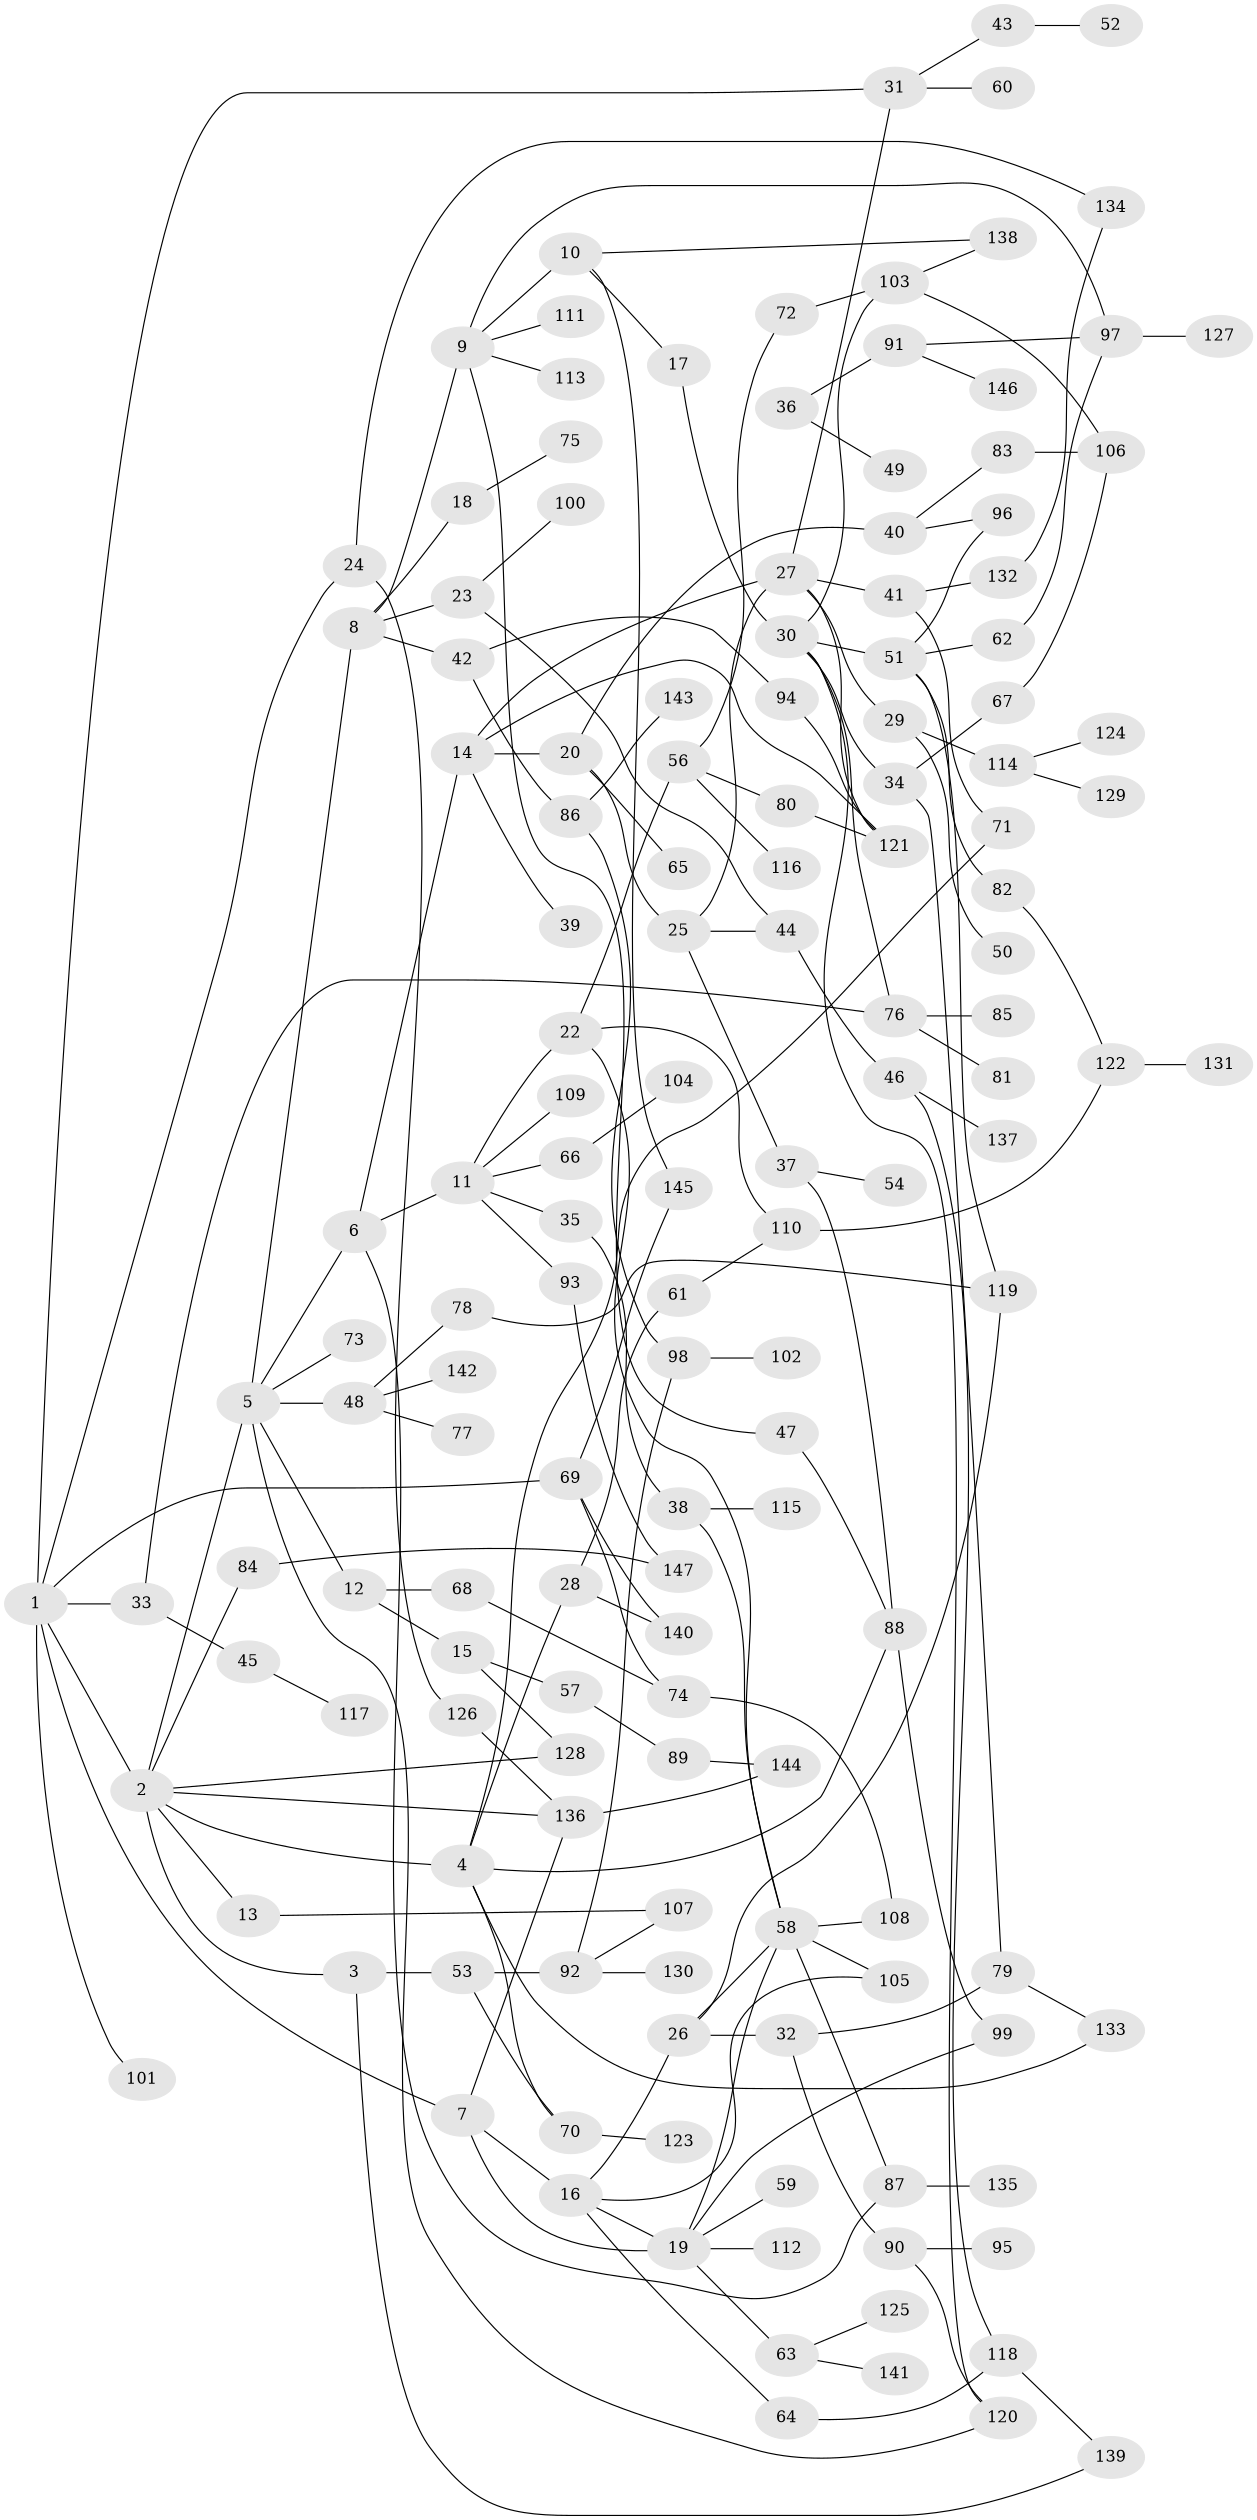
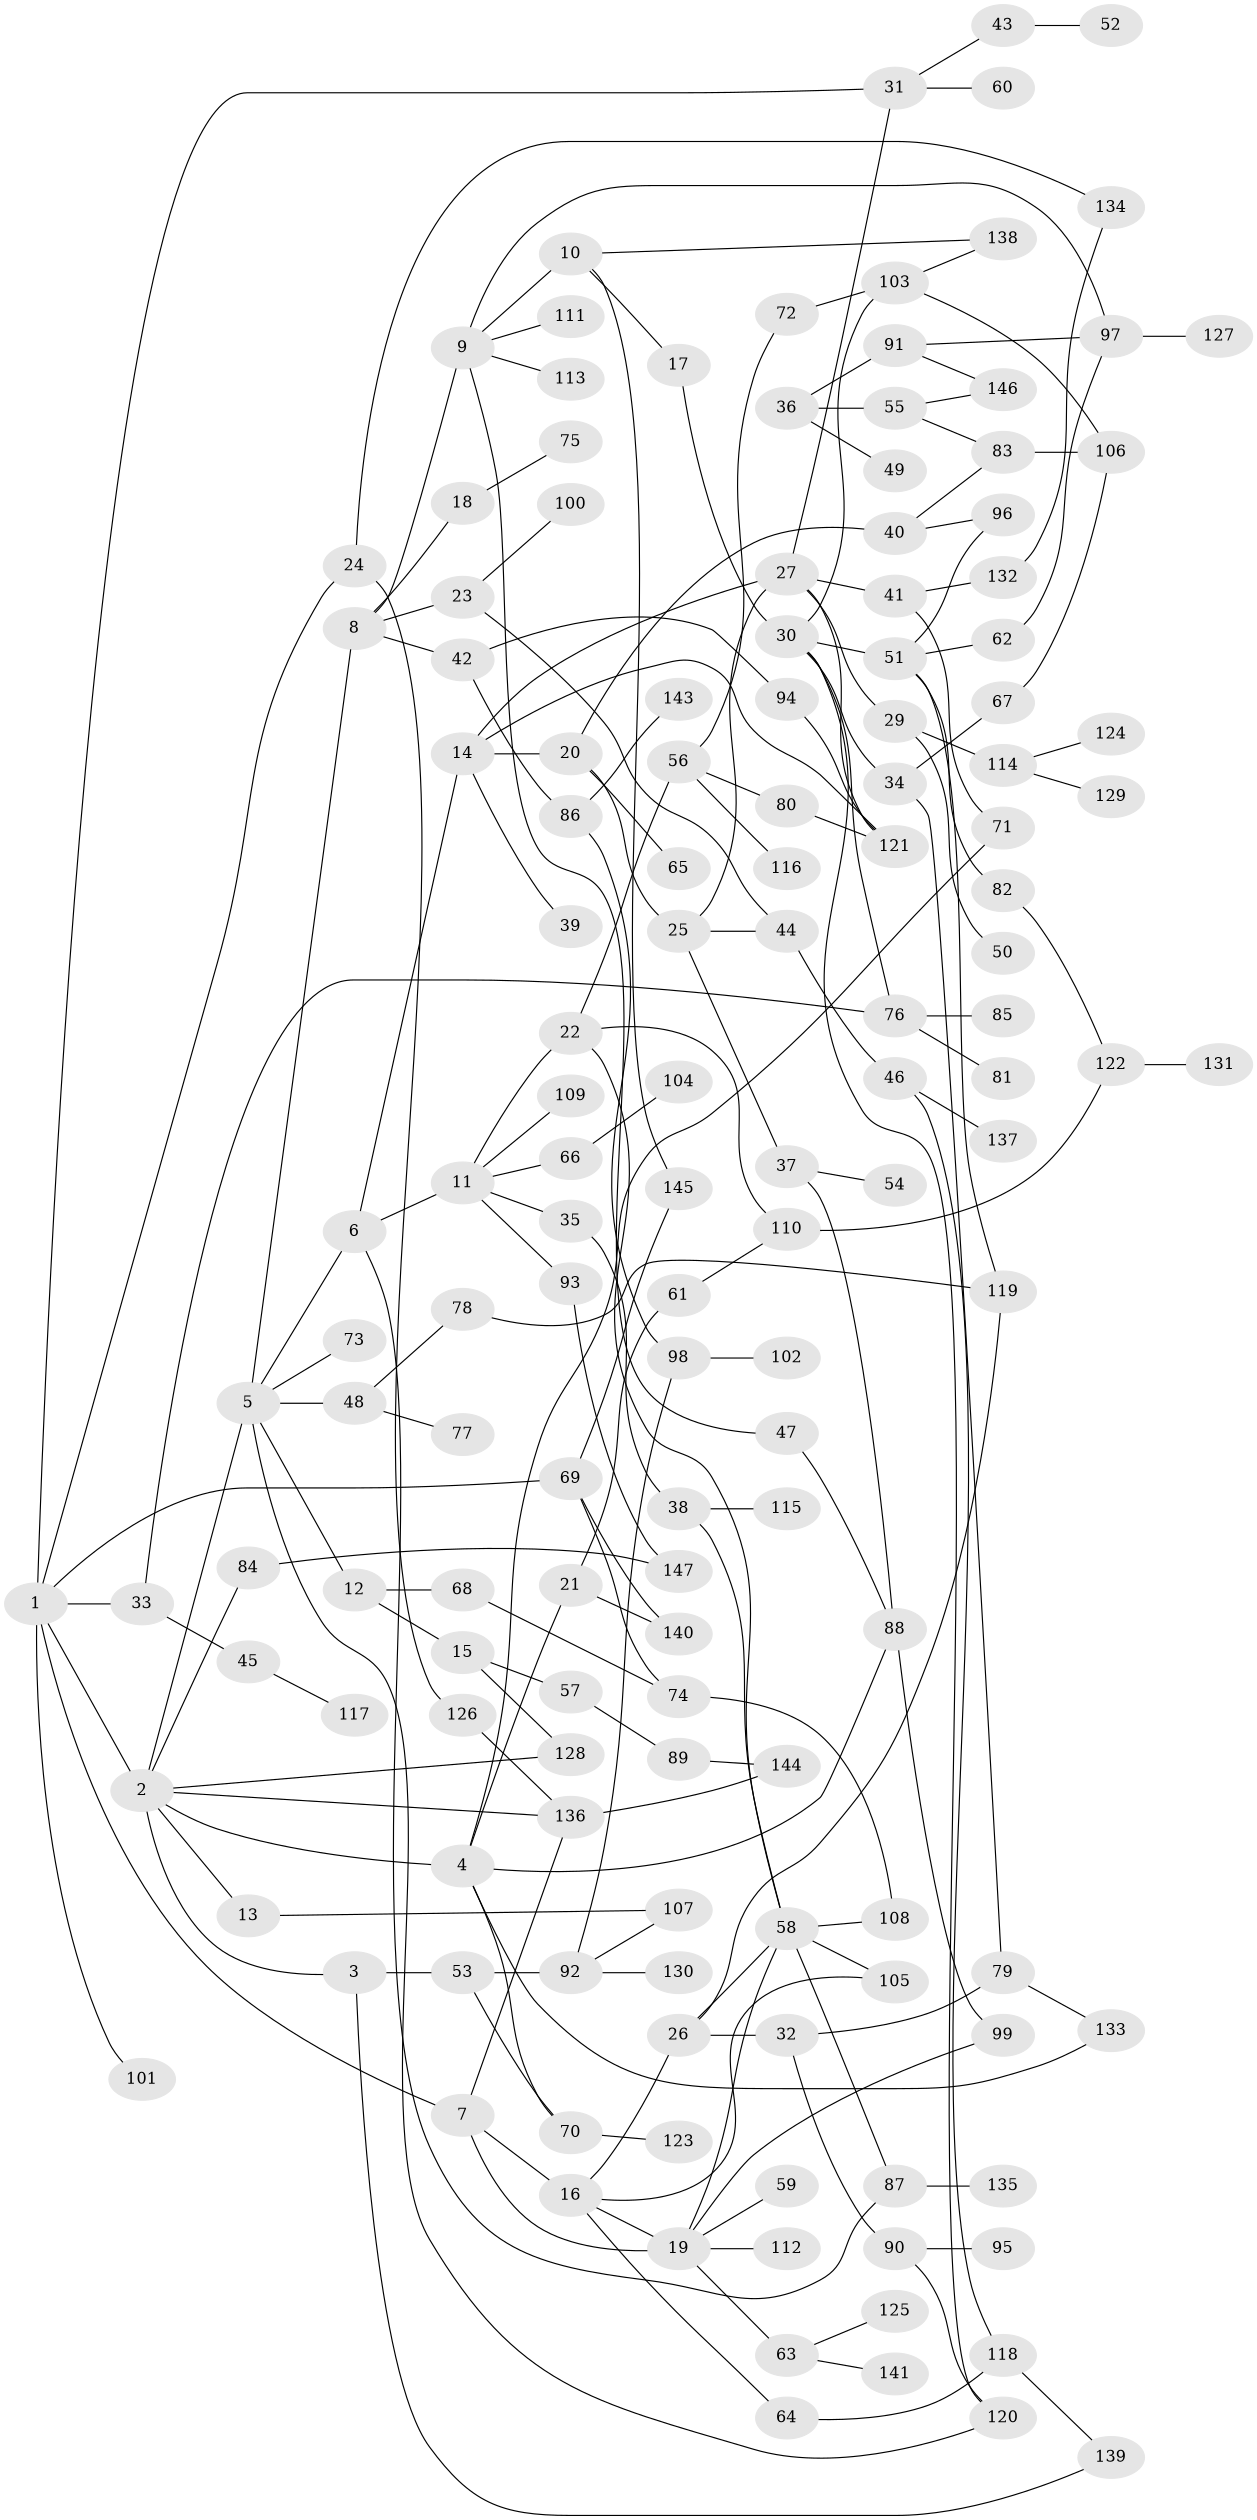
node "55": added
node "142": removed
node "28": label "28" -> "21"
